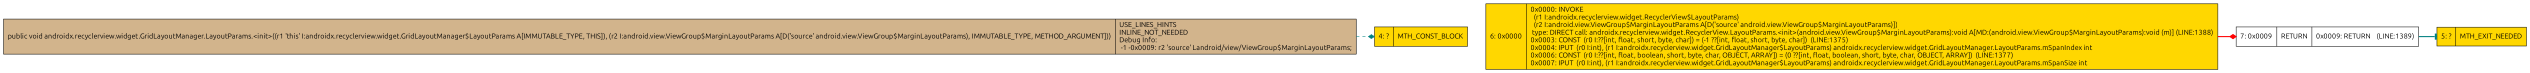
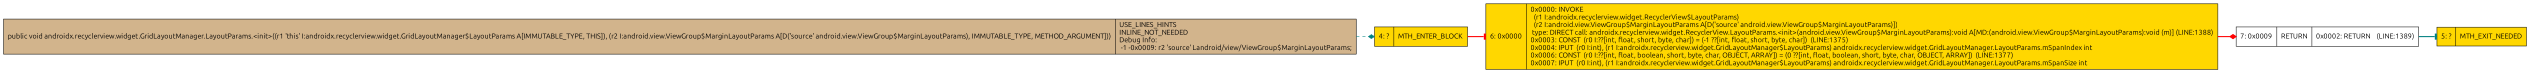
node "4: ?": text "MTH_CONST_BLOCK" -> "MTH_ENTER_BLOCK"
node "7: 0x0009": text "0x0009: RETURN    (LINE:1389)" -> "0x0002: RETURN    (LINE:1389)"
edge "4: ?" -> "6: 0x0000": added
